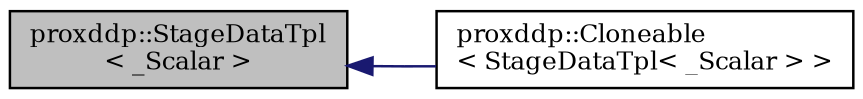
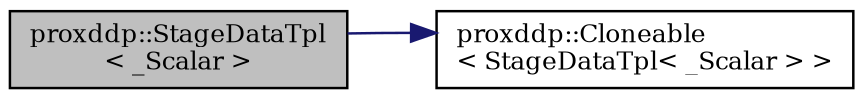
edge "proxddp::Cloneable < StageDataTpl< _Scalar > >" -> "proxddp::StageDataTpl < _Scalar >": reversed
